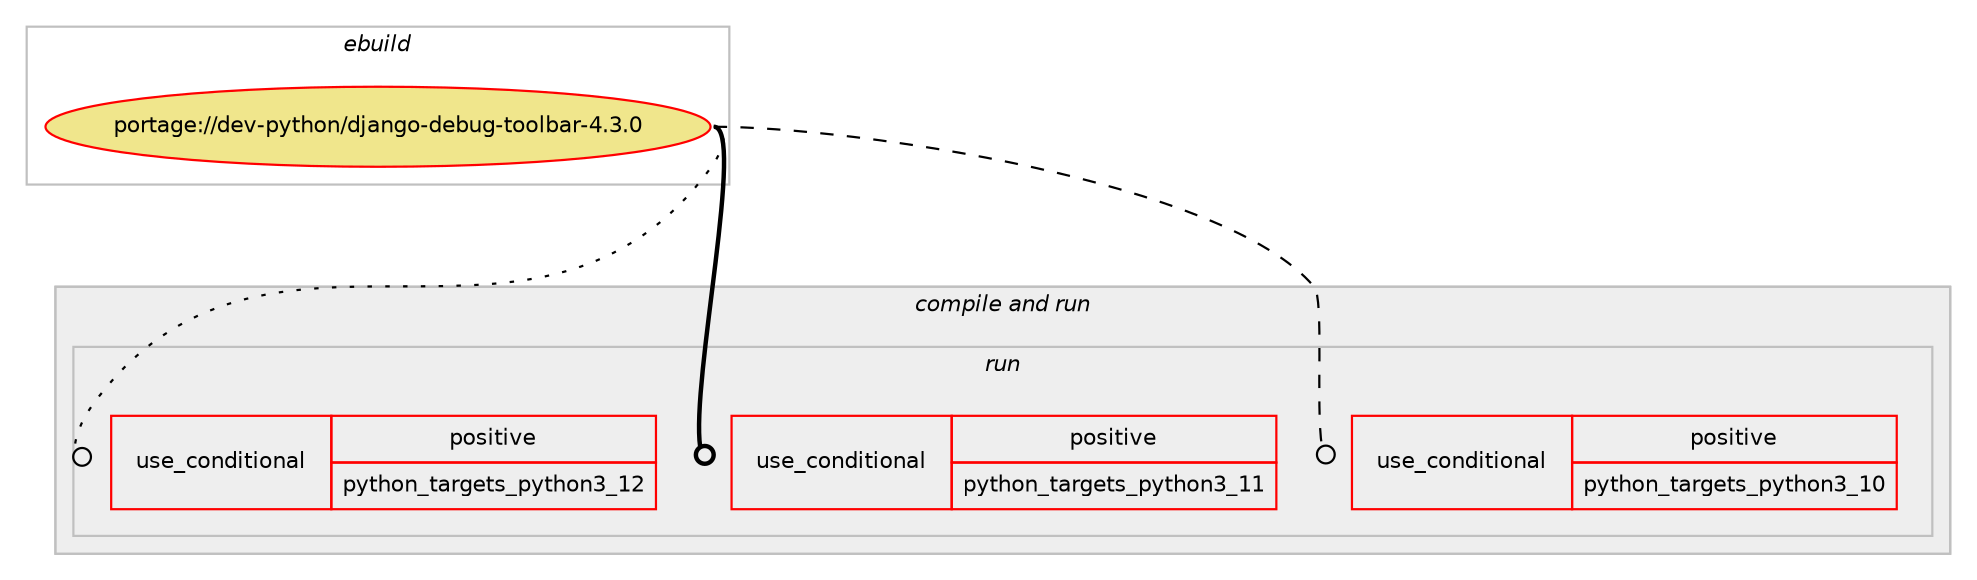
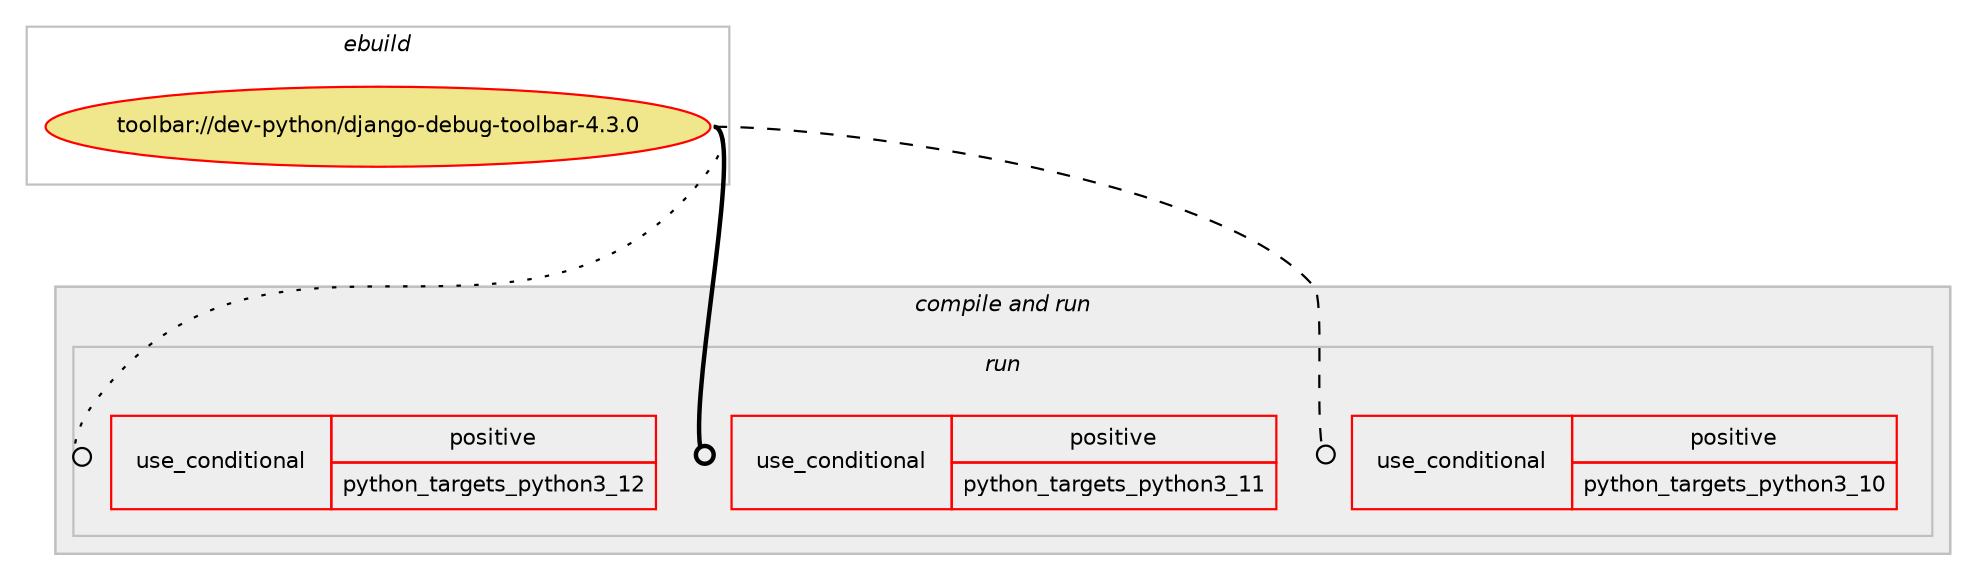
node "portage://dev-python/django-debug-toolbar-4.3.0": label "portage://dev-python/django-debug-toolbar-4.3.0" -> "toolbar://dev-python/django-debug-toolbar-4.3.0"
